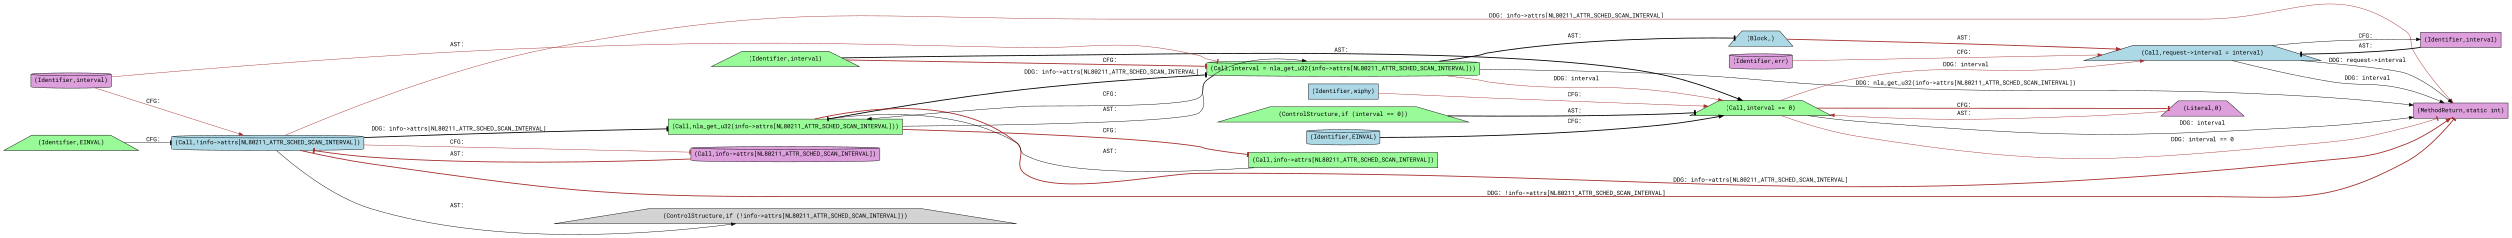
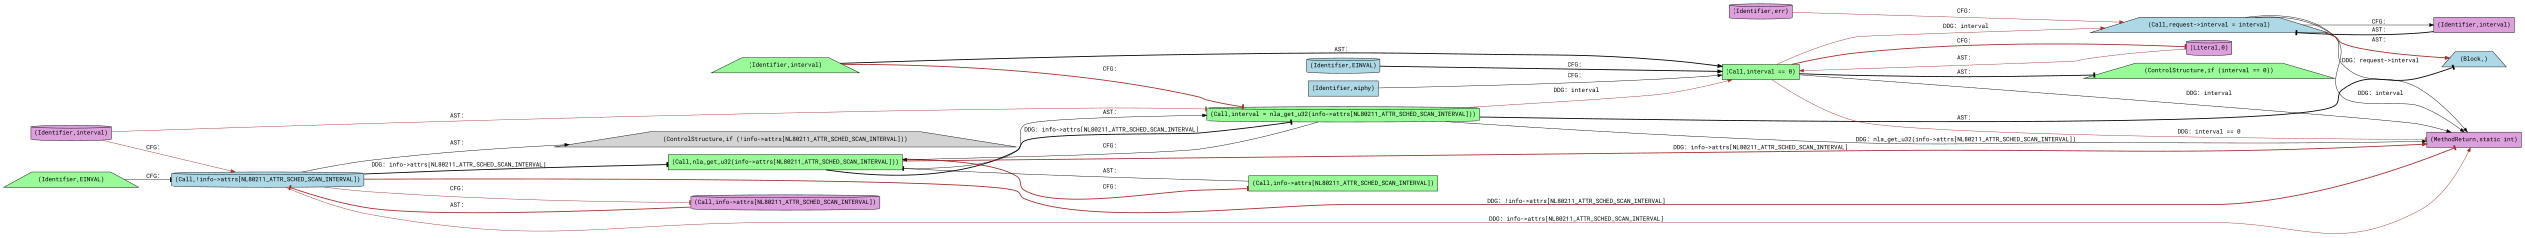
edge "(Block,)" -> "(Call,request->interval = interval)": reversed
edge "(Identifier,wiphy)" -> "(Call,interval == 0)": color brown -> black
node "(Call,interval == 0)": shape trapezium -> box
node "(Literal,0)": shape trapezium -> cylinder
edge "(ControlStructure,if (interval == 0))" -> "(Call,interval == 0)": reversed
